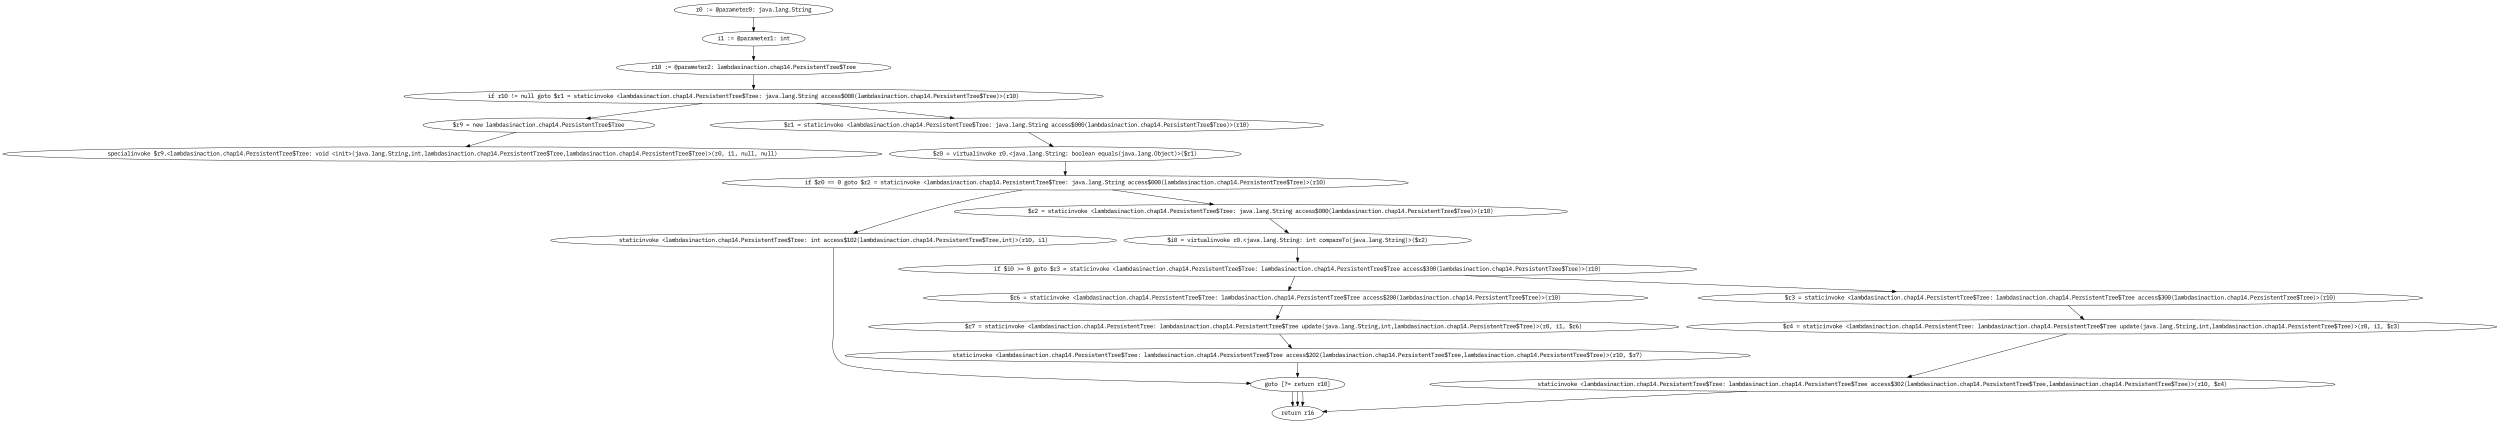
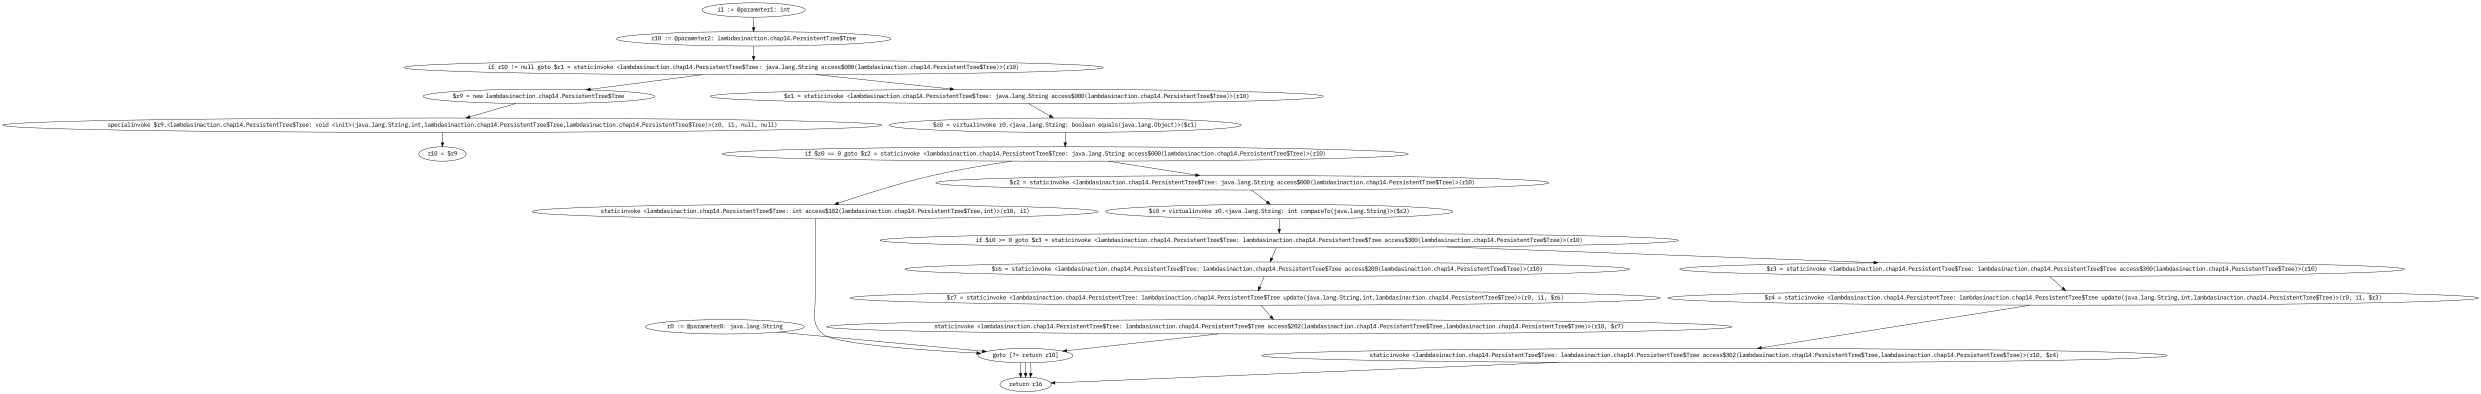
edge "r0 := @parameter0: java.lang.String" -> "i1 := @parameter1: int": now "r0 := @parameter0: java.lang.String" -> "goto [?= return r10]"
node "r10 = $r9": added
